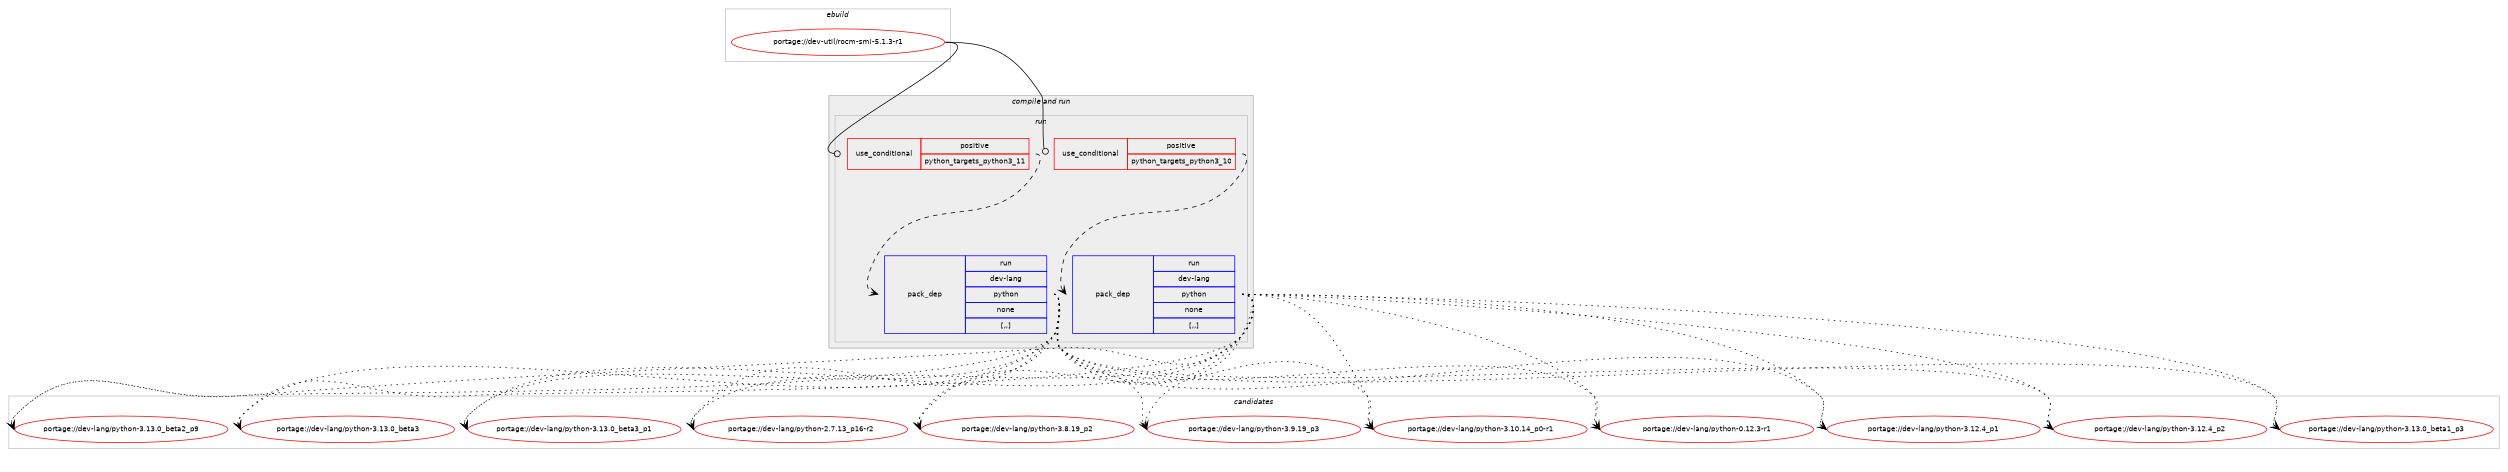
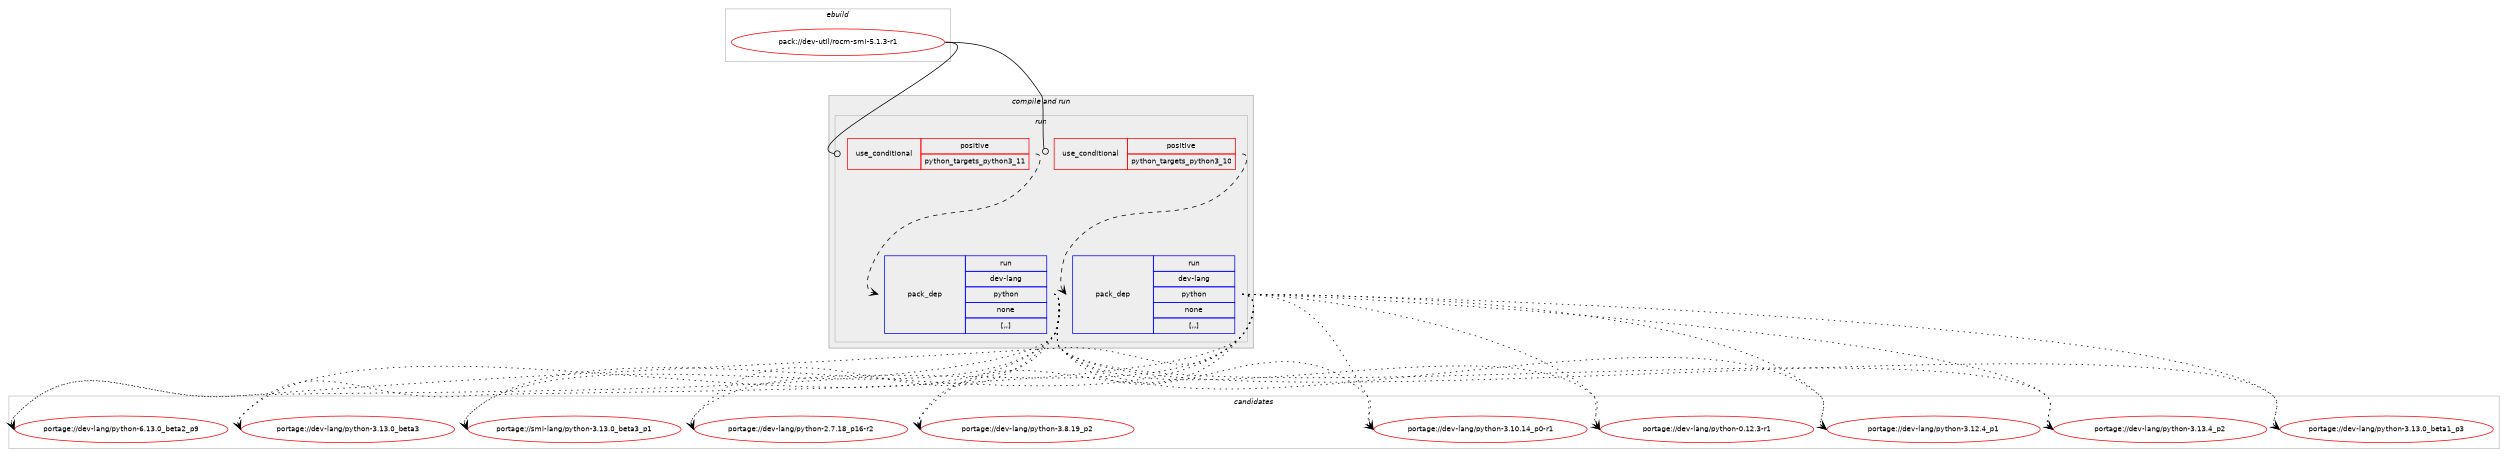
node "portage://dev-util/rocm-smi-5.1.3-r1": label "portage://dev-util/rocm-smi-5.1.3-r1" -> "pack://dev-util/rocm-smi-5.1.3-r1"
node "portage://dev-lang/python-3.13.0_beta2_p9": label "portage://dev-lang/python-3.13.0_beta2_p9" -> "portage://dev-lang/python-6.13.0_beta2_p9"
node "portage://dev-lang/python-3.13.0_beta3_p1": label "portage://dev-lang/python-3.13.0_beta3_p1" -> "portage://smi-lang/python-3.13.0_beta3_p1"
node "portage://dev-lang/python-2.7.13_p16-r2": label "portage://dev-lang/python-2.7.13_p16-r2" -> "portage://dev-lang/python-2.7.18_p16-r2"
node "portage://dev-lang/python-3.9.19_p3": removed
node "portage://dev-lang/python-3.12.4_p2": label "portage://dev-lang/python-3.12.4_p2" -> "portage://dev-lang/python-3.13.4_p2"
